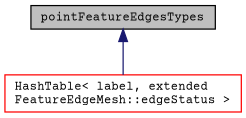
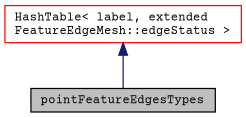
edge "HashTable< label, extended FeatureEdgeMesh::edgeStatus >" -> "pointFeatureEdgesTypes": reversed
